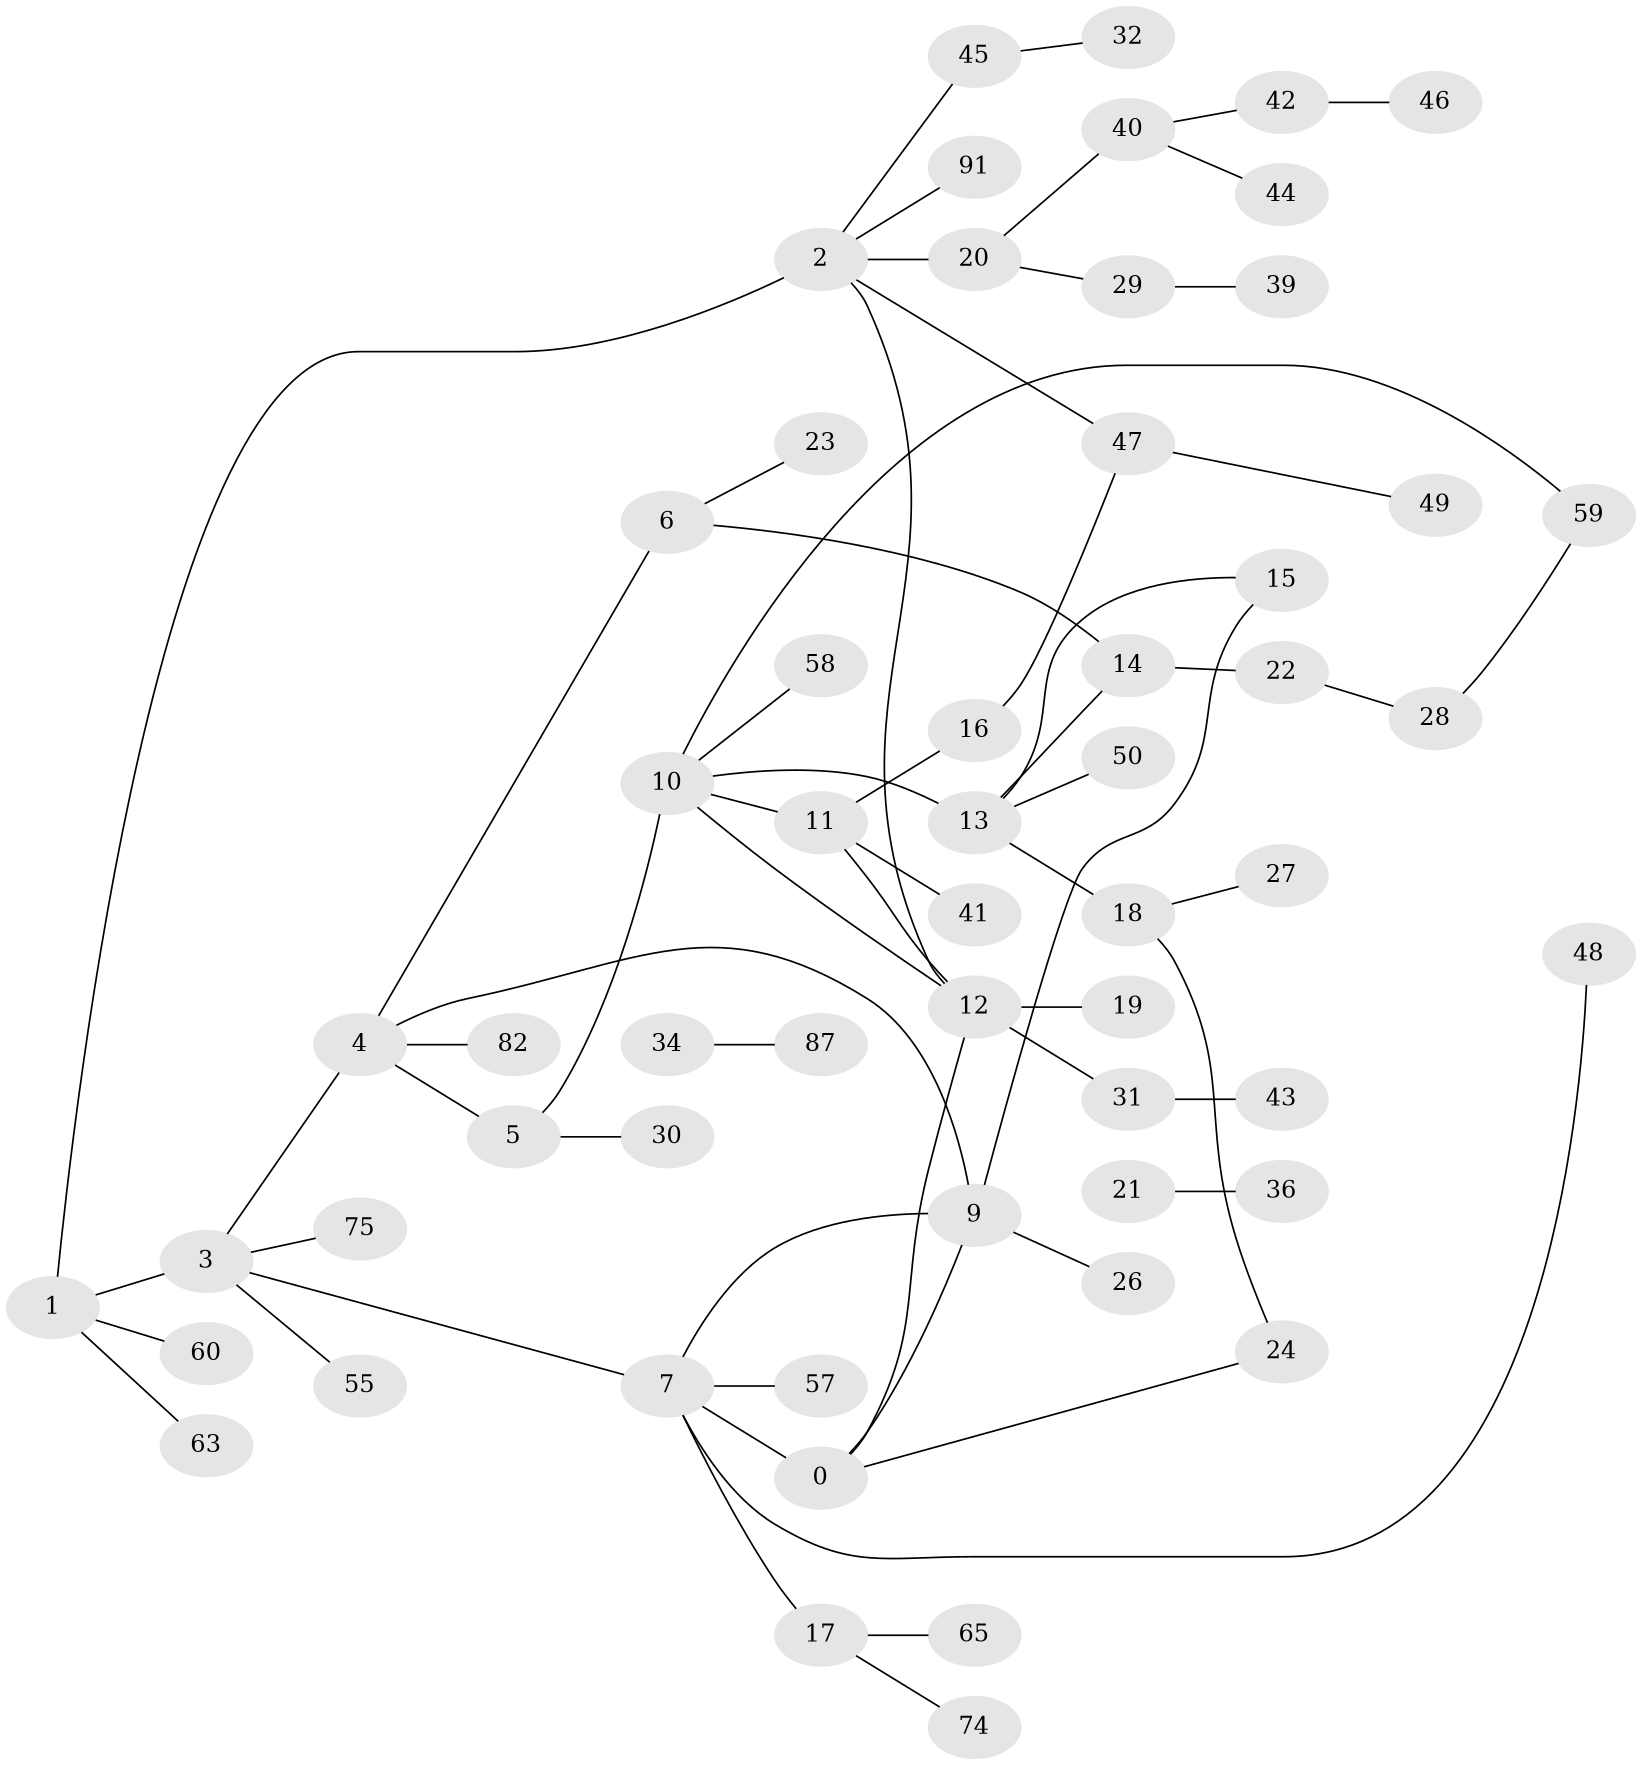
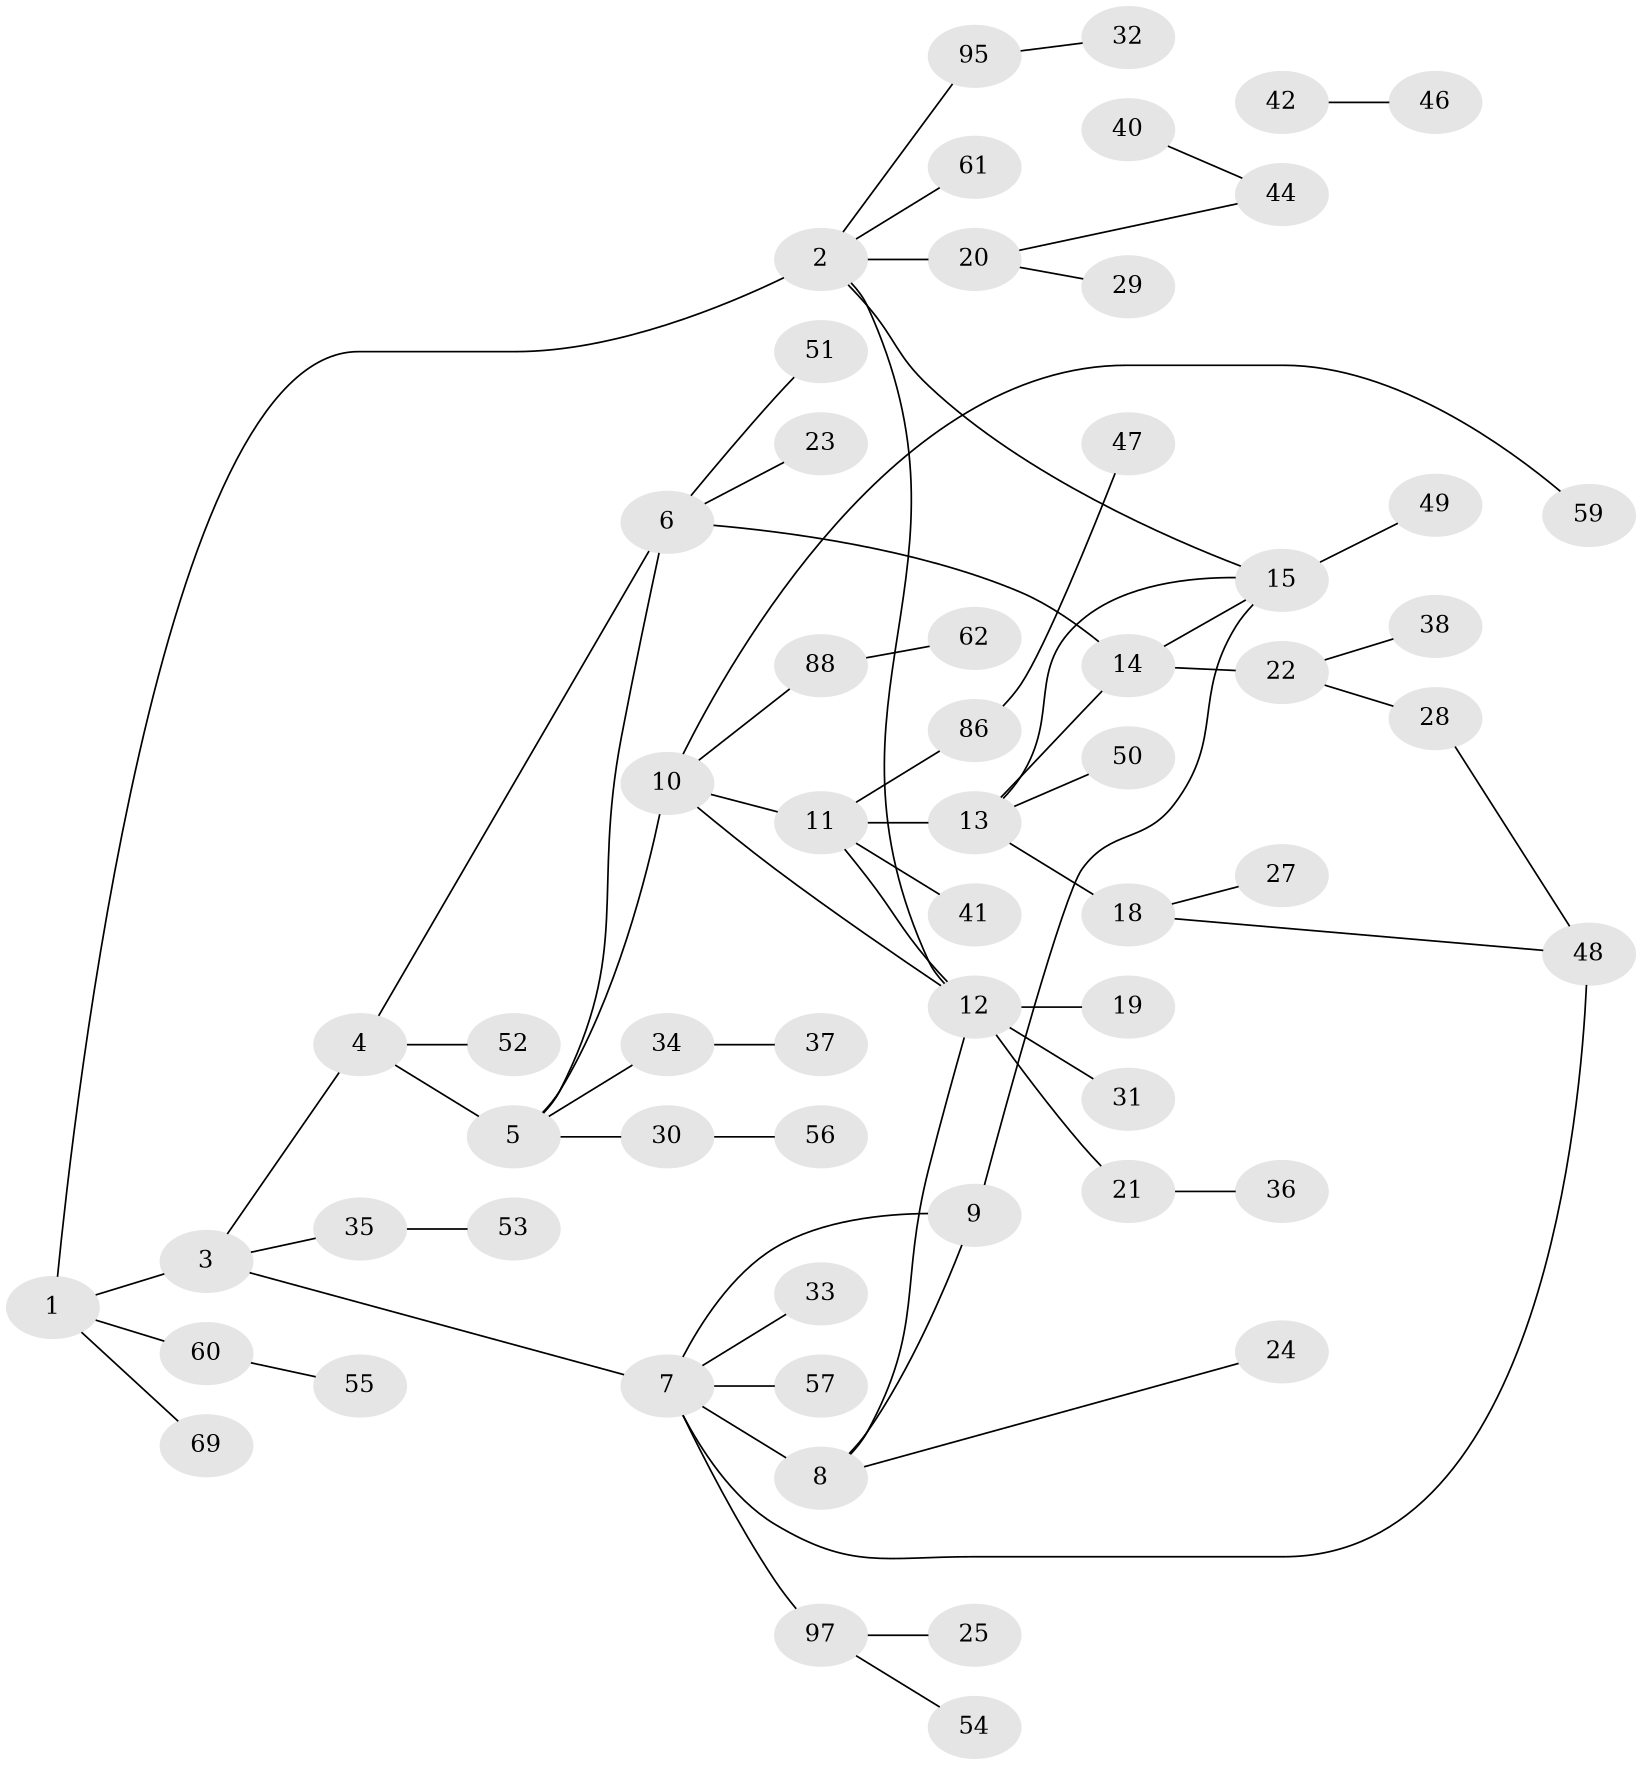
node "45": label "45" -> "95"
edge "42" -- "40": removed
node "91": label "91" -> "61"
edge "40" -- "20": now "44" -- "20"
node "39": removed
node "51": added
edge "2" -- "47": now "2" -- "15"
edge "47" -- "49": now "15" -- "49"
edge "59" -- "28": now "48" -- "28"
edge "15" -- "14": added
node "38": added
node "62": added
node "58": label "58" -> "88"
node "16": label "16" -> "86"
edge "10" -- "13": now "11" -- "13"
edge "6" -- "5": added
edge "4" -- "9": removed
node "82": label "82" -> "52"
node "87": label "87" -> "37"
edge "34" -- "5": added
node "43": removed
edge "12" -- "21": added
edge "18" -- "24": now "18" -- "48"
node "56": added
node "75": label "75" -> "35"
node "53": added
node "26": removed
node "33": added
edge "3" -- "55": now "60" -- "55"
node "63": label "63" -> "69"
node "0": label "0" -> "8"
node "17": label "17" -> "97"
node "65": label "65" -> "25"
node "74": label "74" -> "54"
